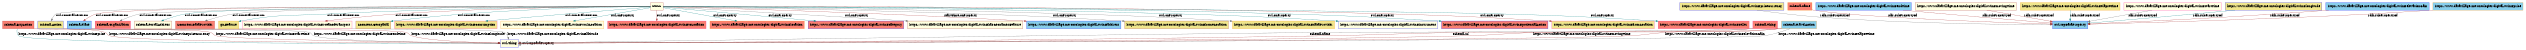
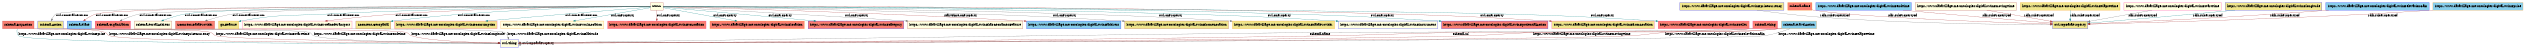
node "owl:topDataProperty": fillcolor skyblue -> khaki
